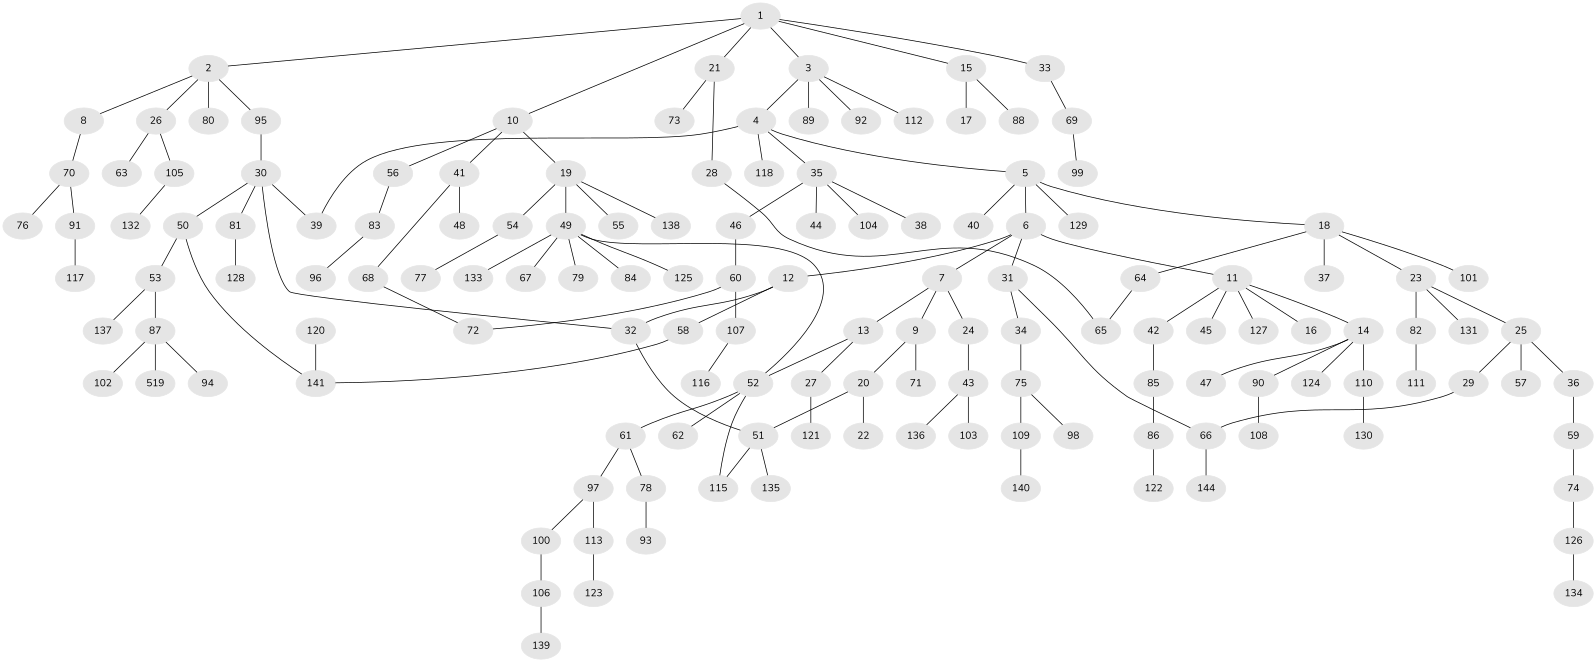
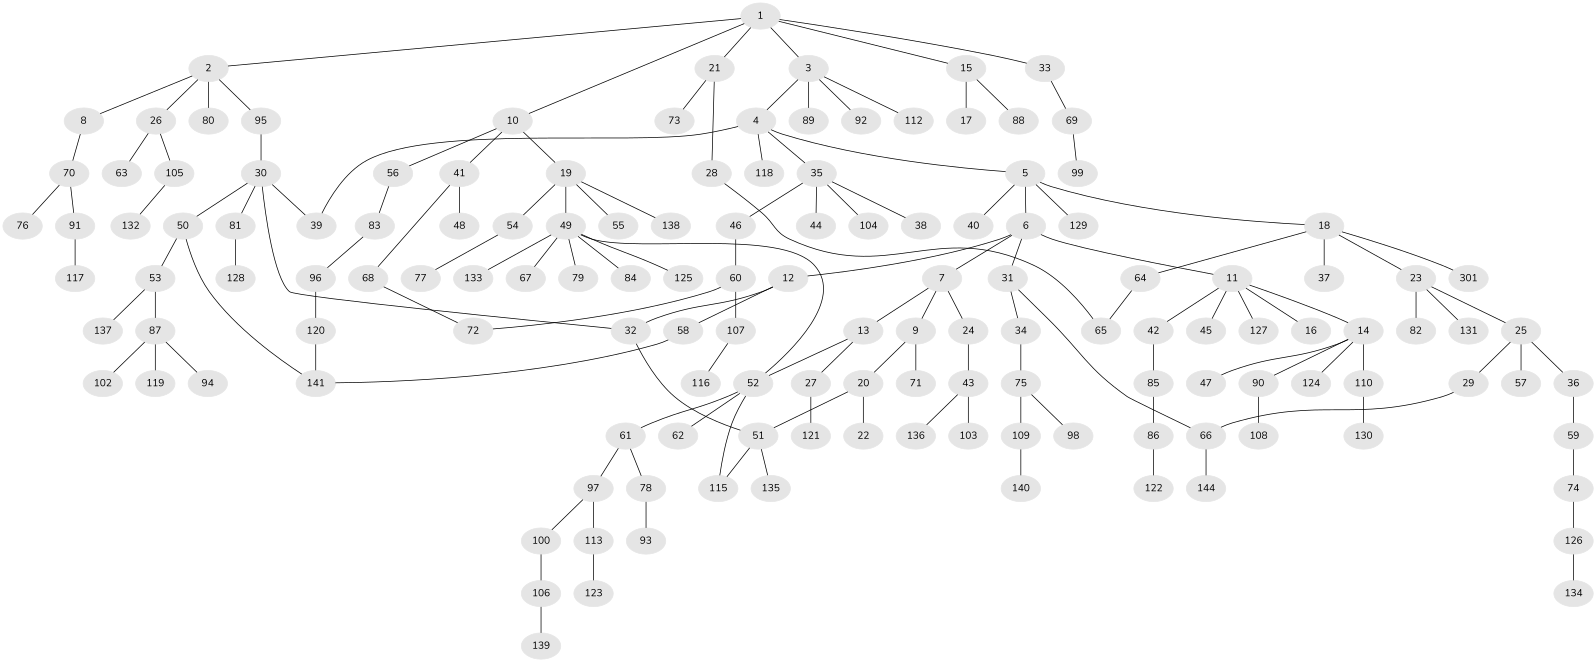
node "101": label "101" -> "301"
edge "96" -- "120": added
node "519": label "519" -> "119"
node "111": removed
